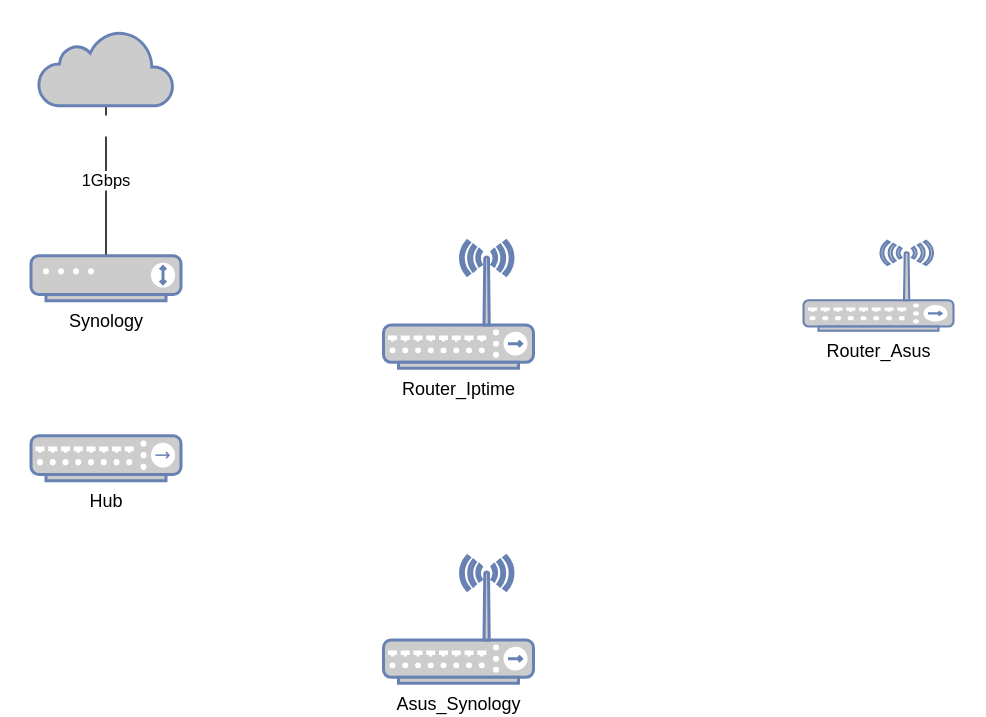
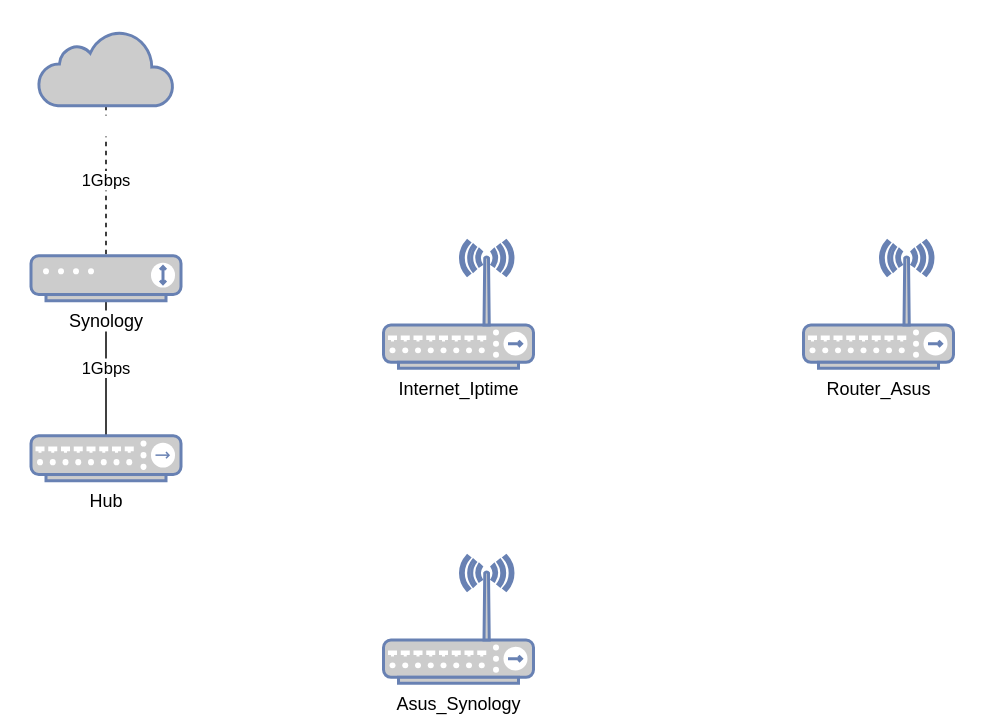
edge "Internet" -- "Synology": style solid -> dashed
node "Router_Asus": size 150x90 -> 150x128
edge "Synology" -- "Hub": added, label "1Gbps"
node "Router_Iptime": label "Router_Iptime" -> "Internet_Iptime"
